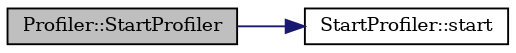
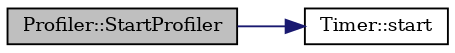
node "StartProfiler::start": label "StartProfiler::start" -> "Timer::start"
